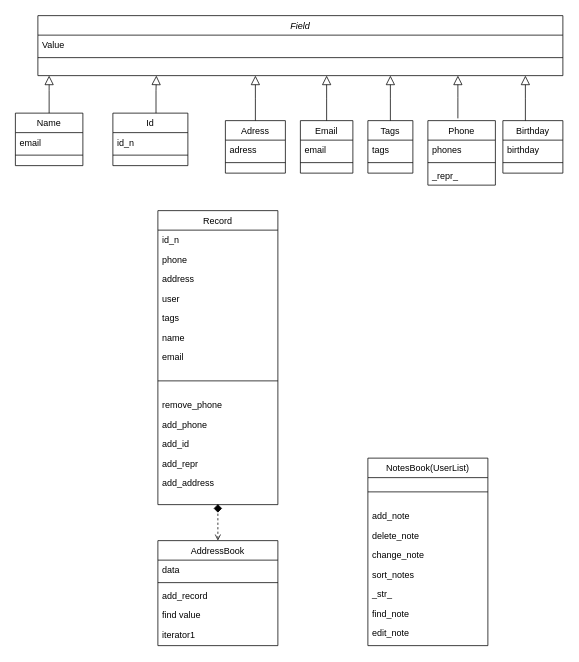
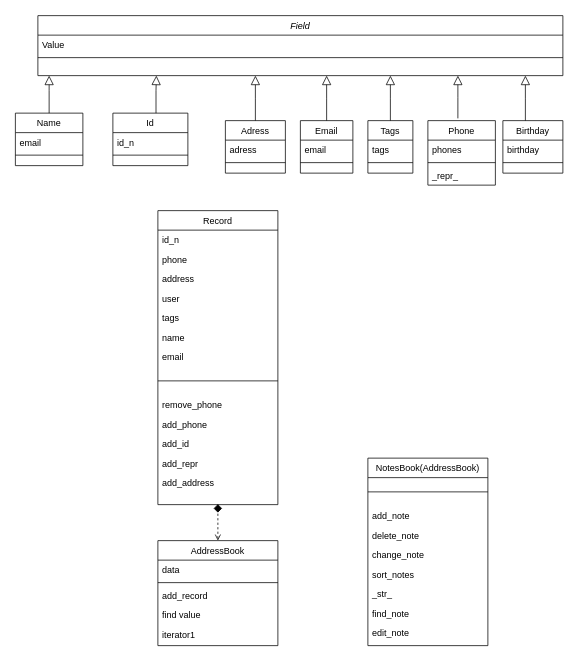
node "NotesBook(UserList)": label "NotesBook(UserList)" -> "NotesBook(AddressBook)"
